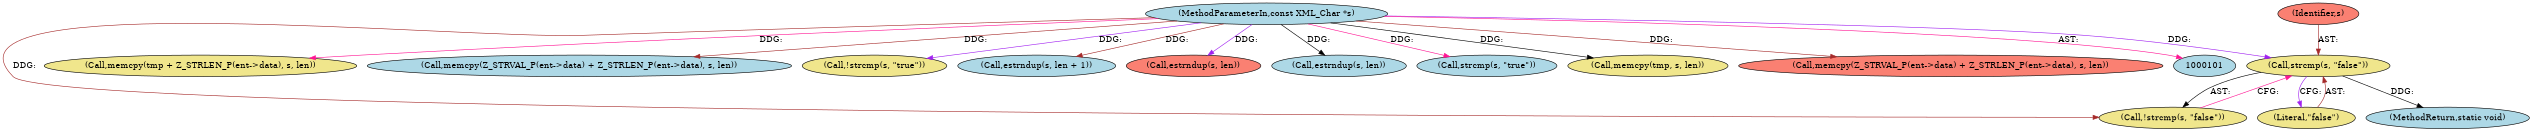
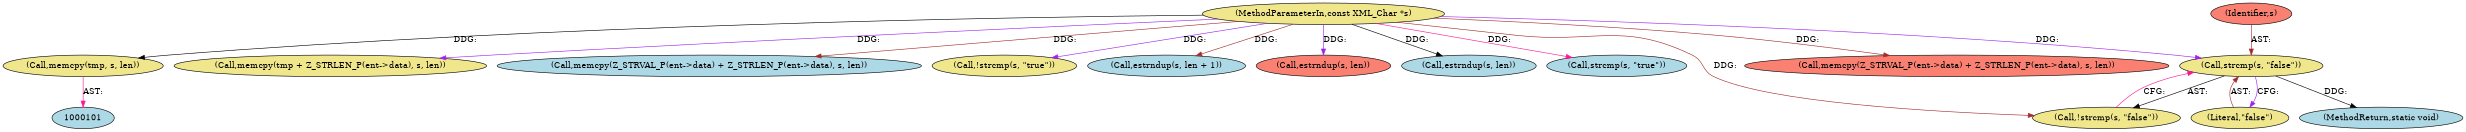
node "(MethodParameterIn,const XML_Char *s)": fillcolor lightblue -> khaki
edge "(MethodParameterIn,const XML_Char *s)" -> "1000101": now "(Call,memcpy(tmp, s, len))" -> "1000101"
edge "(MethodParameterIn,const XML_Char *s)" -> "(Call,memcpy(tmp + Z_STRLEN_P(ent->data), s, len))": color deeppink -> purple
